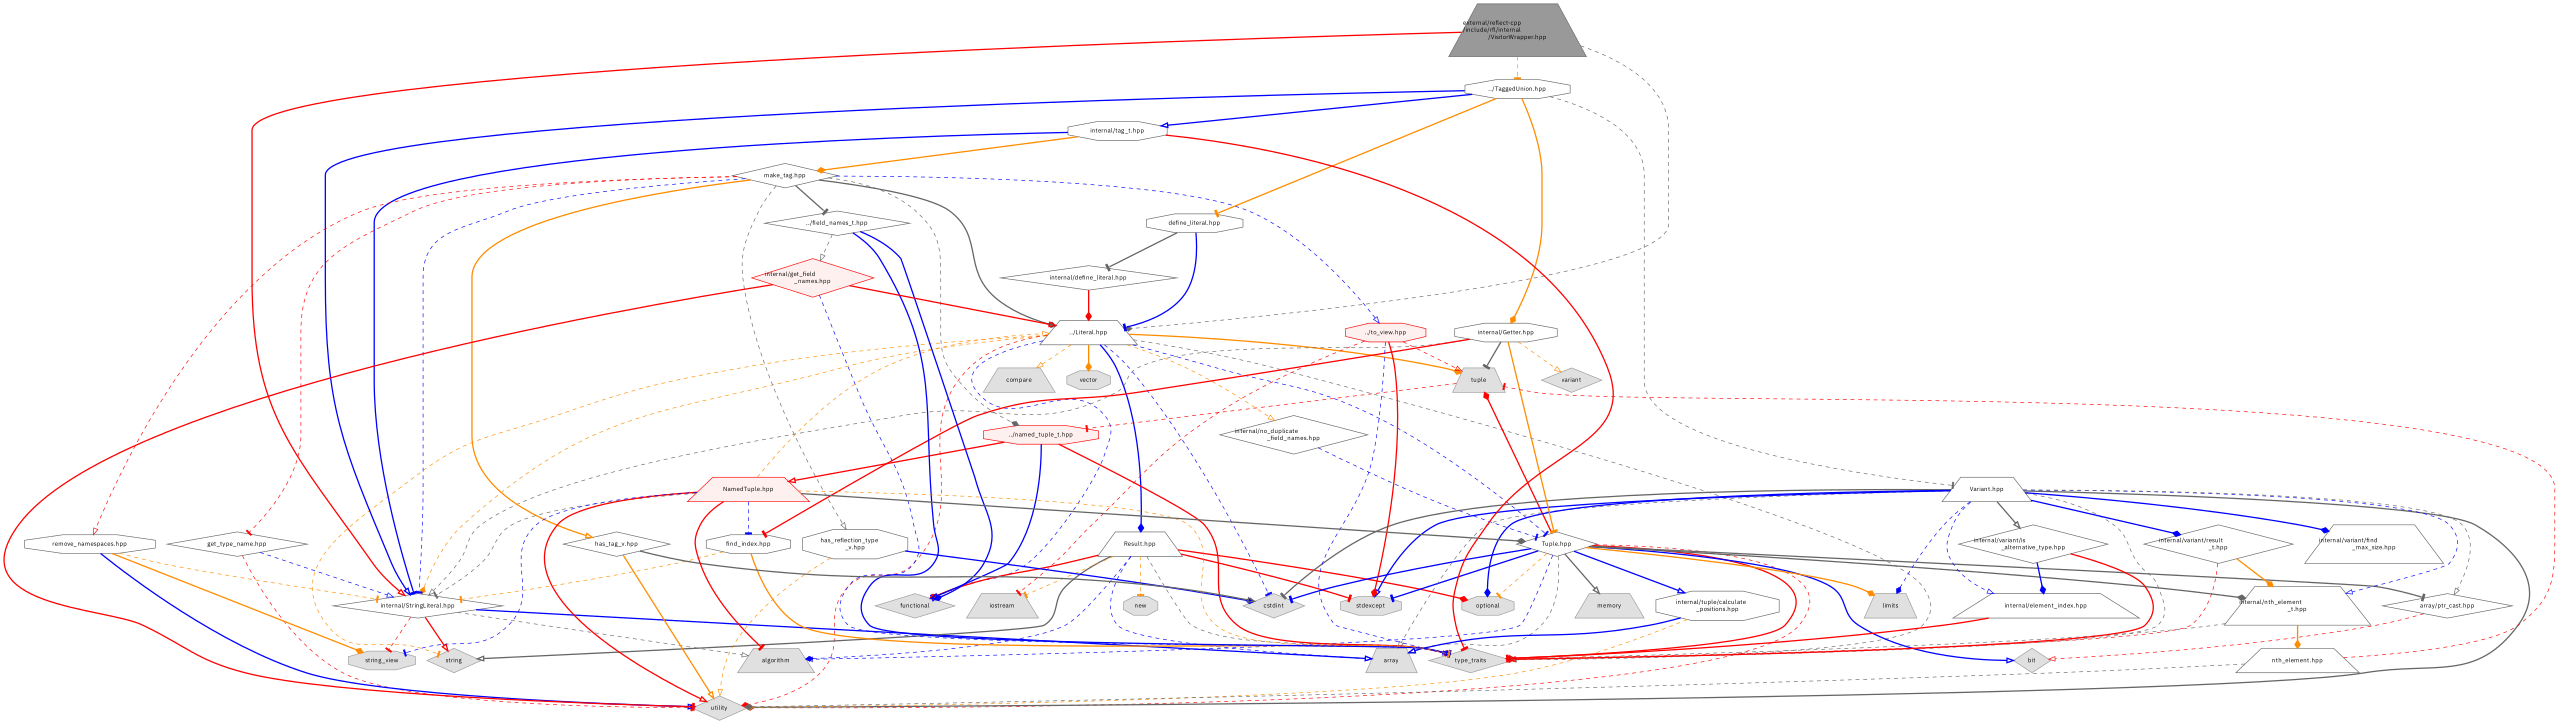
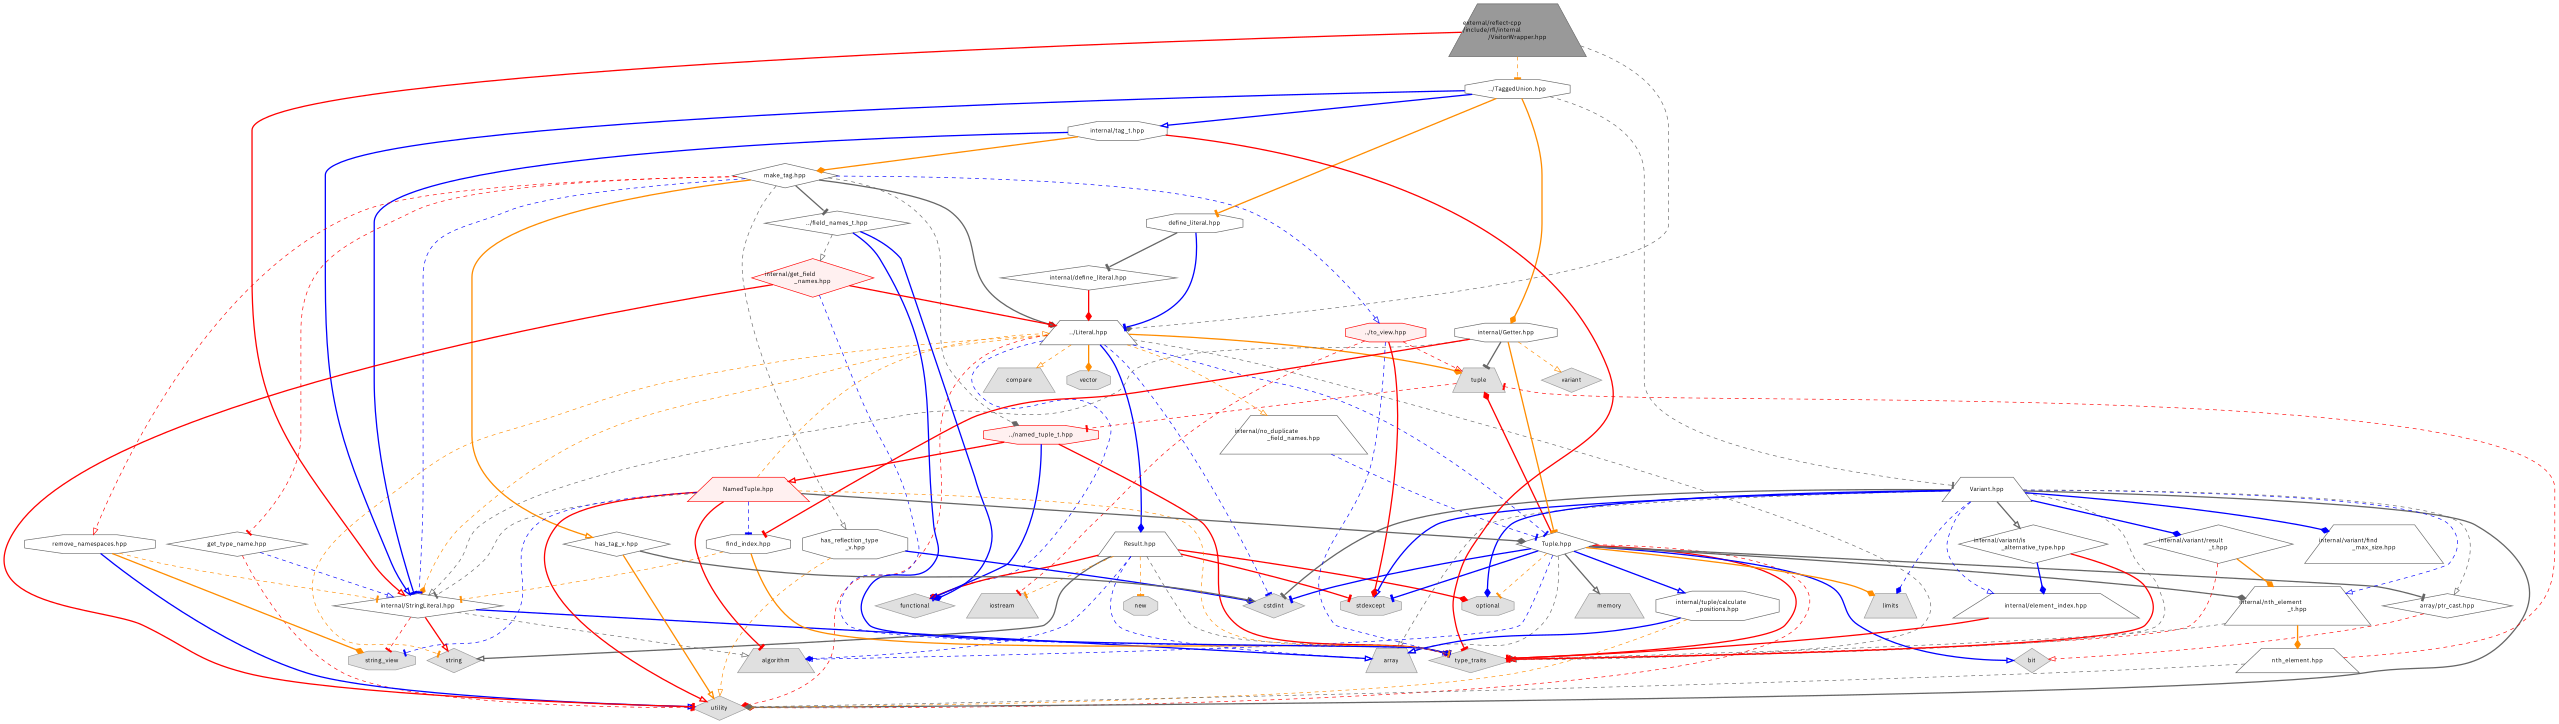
node "internal/no_duplicate _field_names.hpp": shape diamond -> trapezium
